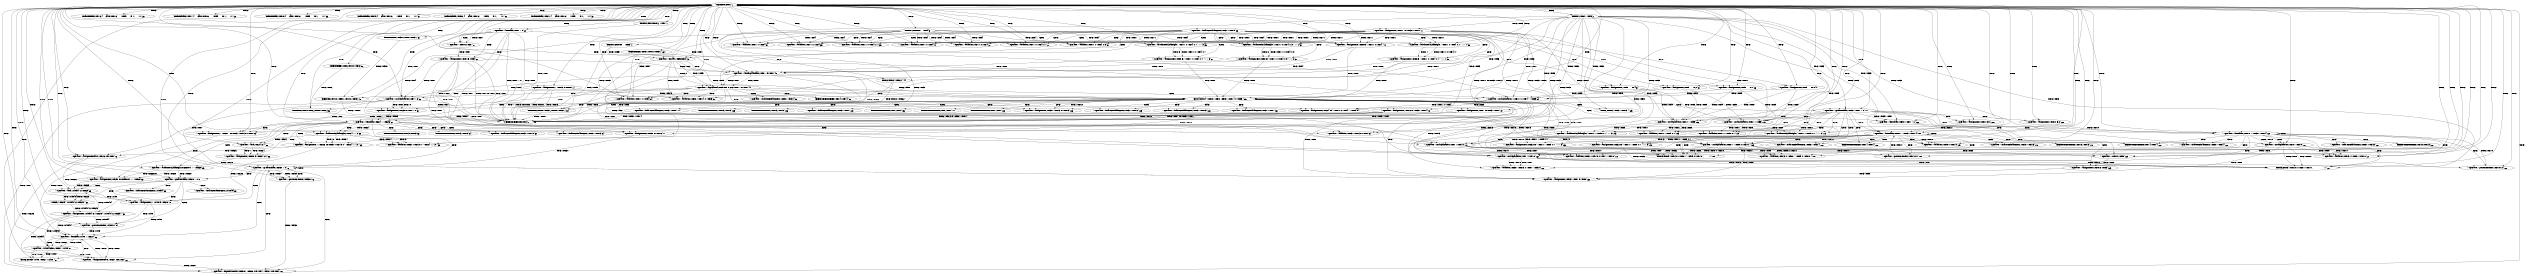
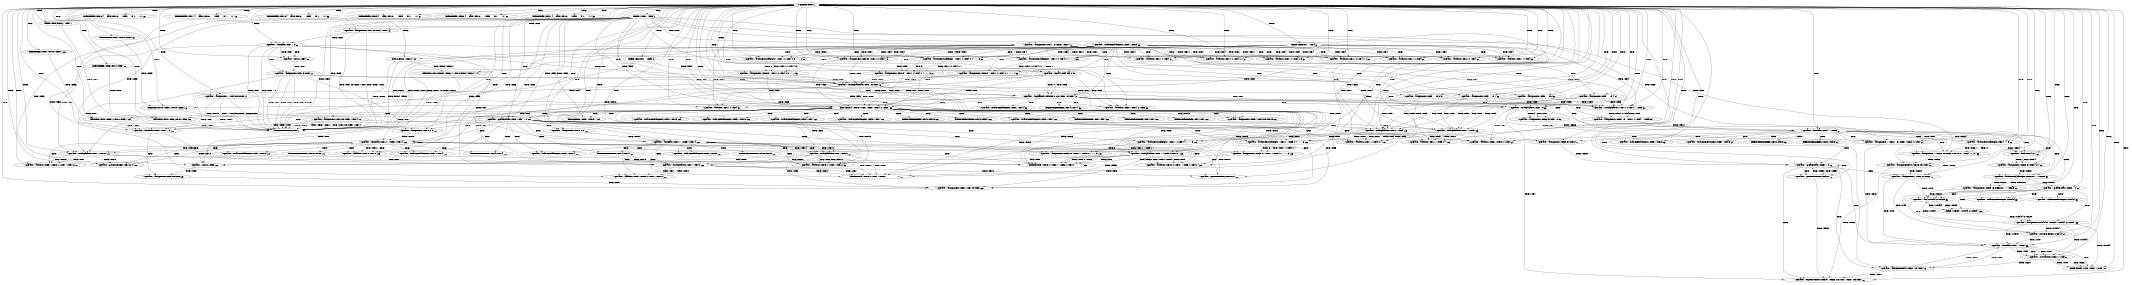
edge "(METHOD,FUN1)" -> "(<operator>.assignment,VAR29  = 0xFF00U >> VAR28)": now "(METHOD,FUN1)" -> "(FUN3,FUN3( write, VAR27 - write ))"
edge "(<operator>.assignment,VAR7  = VAR3->VAR7)" -> "(<operator>.lessThan,VAR7 < 0)": added, label "DDG: VAR7"
node "(RETURN,return FUN2( VAR22 );,return FUN2( VAR22 );)": added
node "(<operator>.addition,VAR3->VAR13 + ( VAR24 >> 3 ))": removed
edge "(<operator>.greaterThan,VAR30 > 0)" -> "(<operator>.greaterThan,VAR28 > 0)": removed, label "CDG:"
edge "(<operator>.and,write[0] & VAR29)" -> "(<operator>.assignment,*  write = VAR26)": reversed
